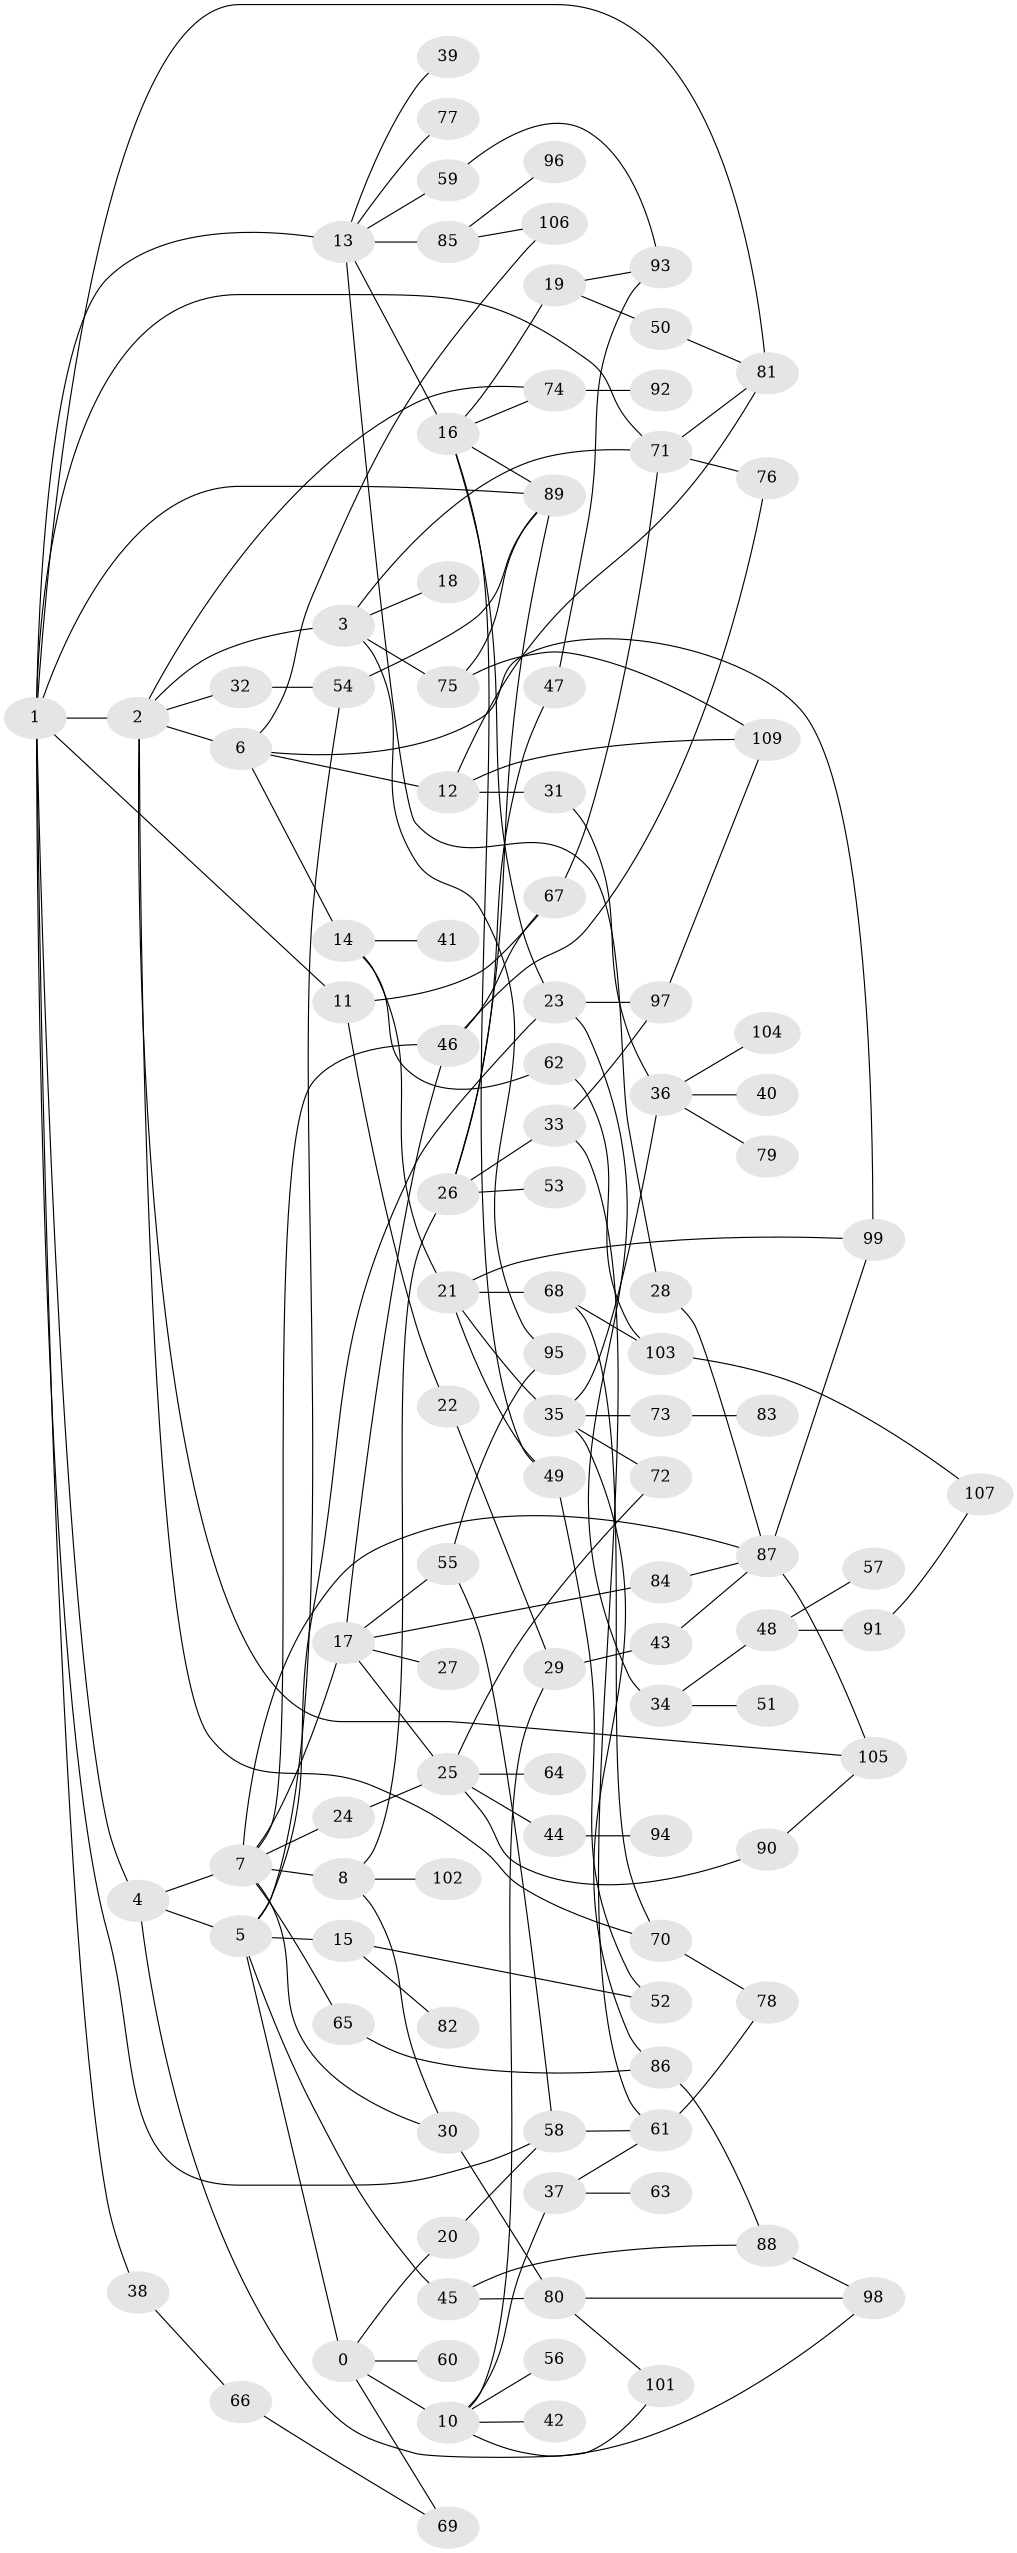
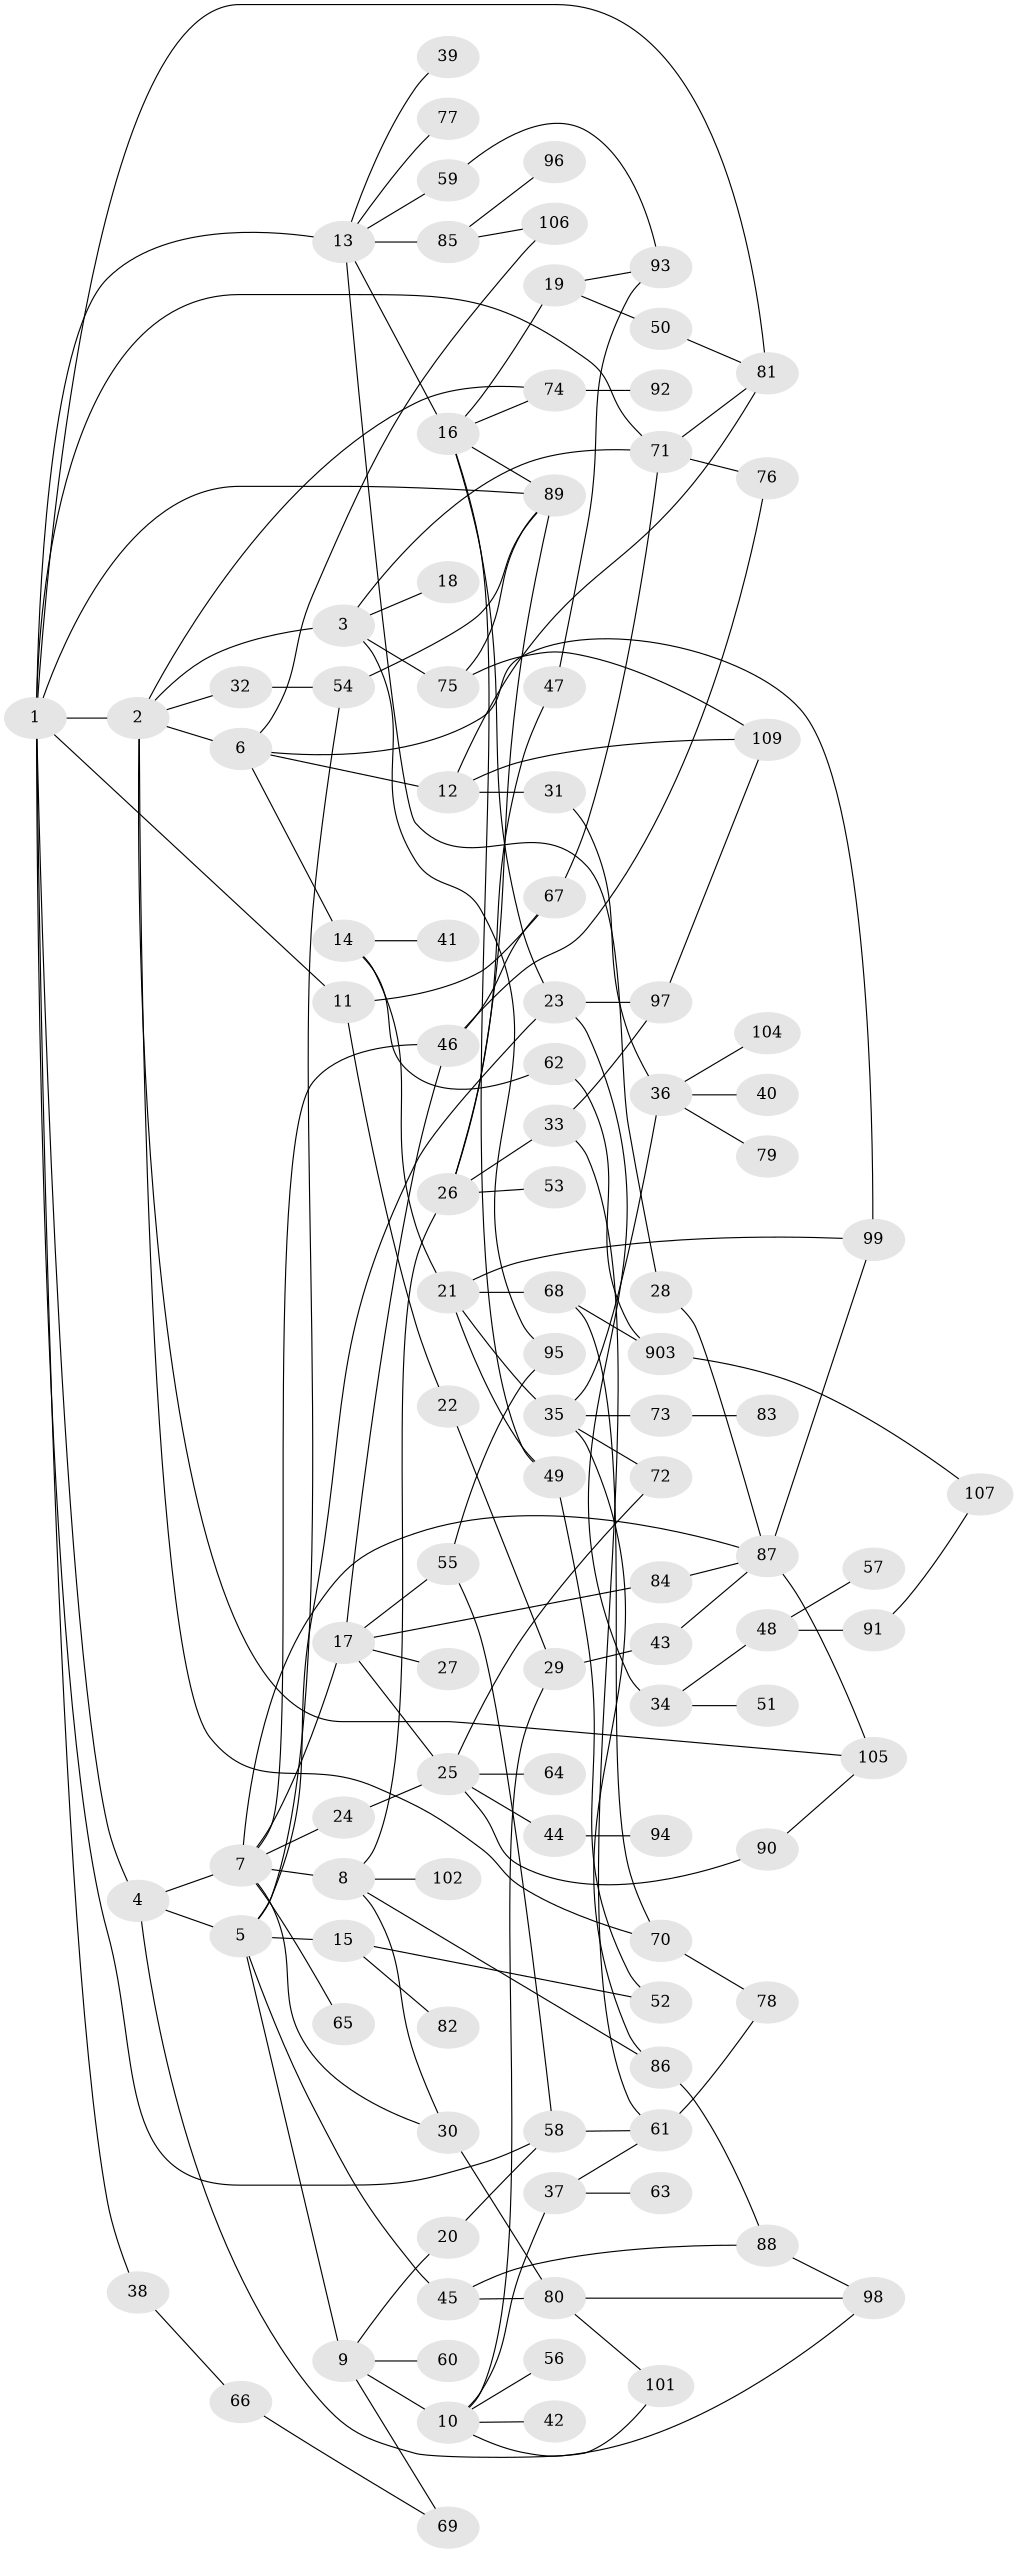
node "103": label "103" -> "903"
edge "65" -- "86": now "8" -- "86"
node "0": label "0" -> "9"
